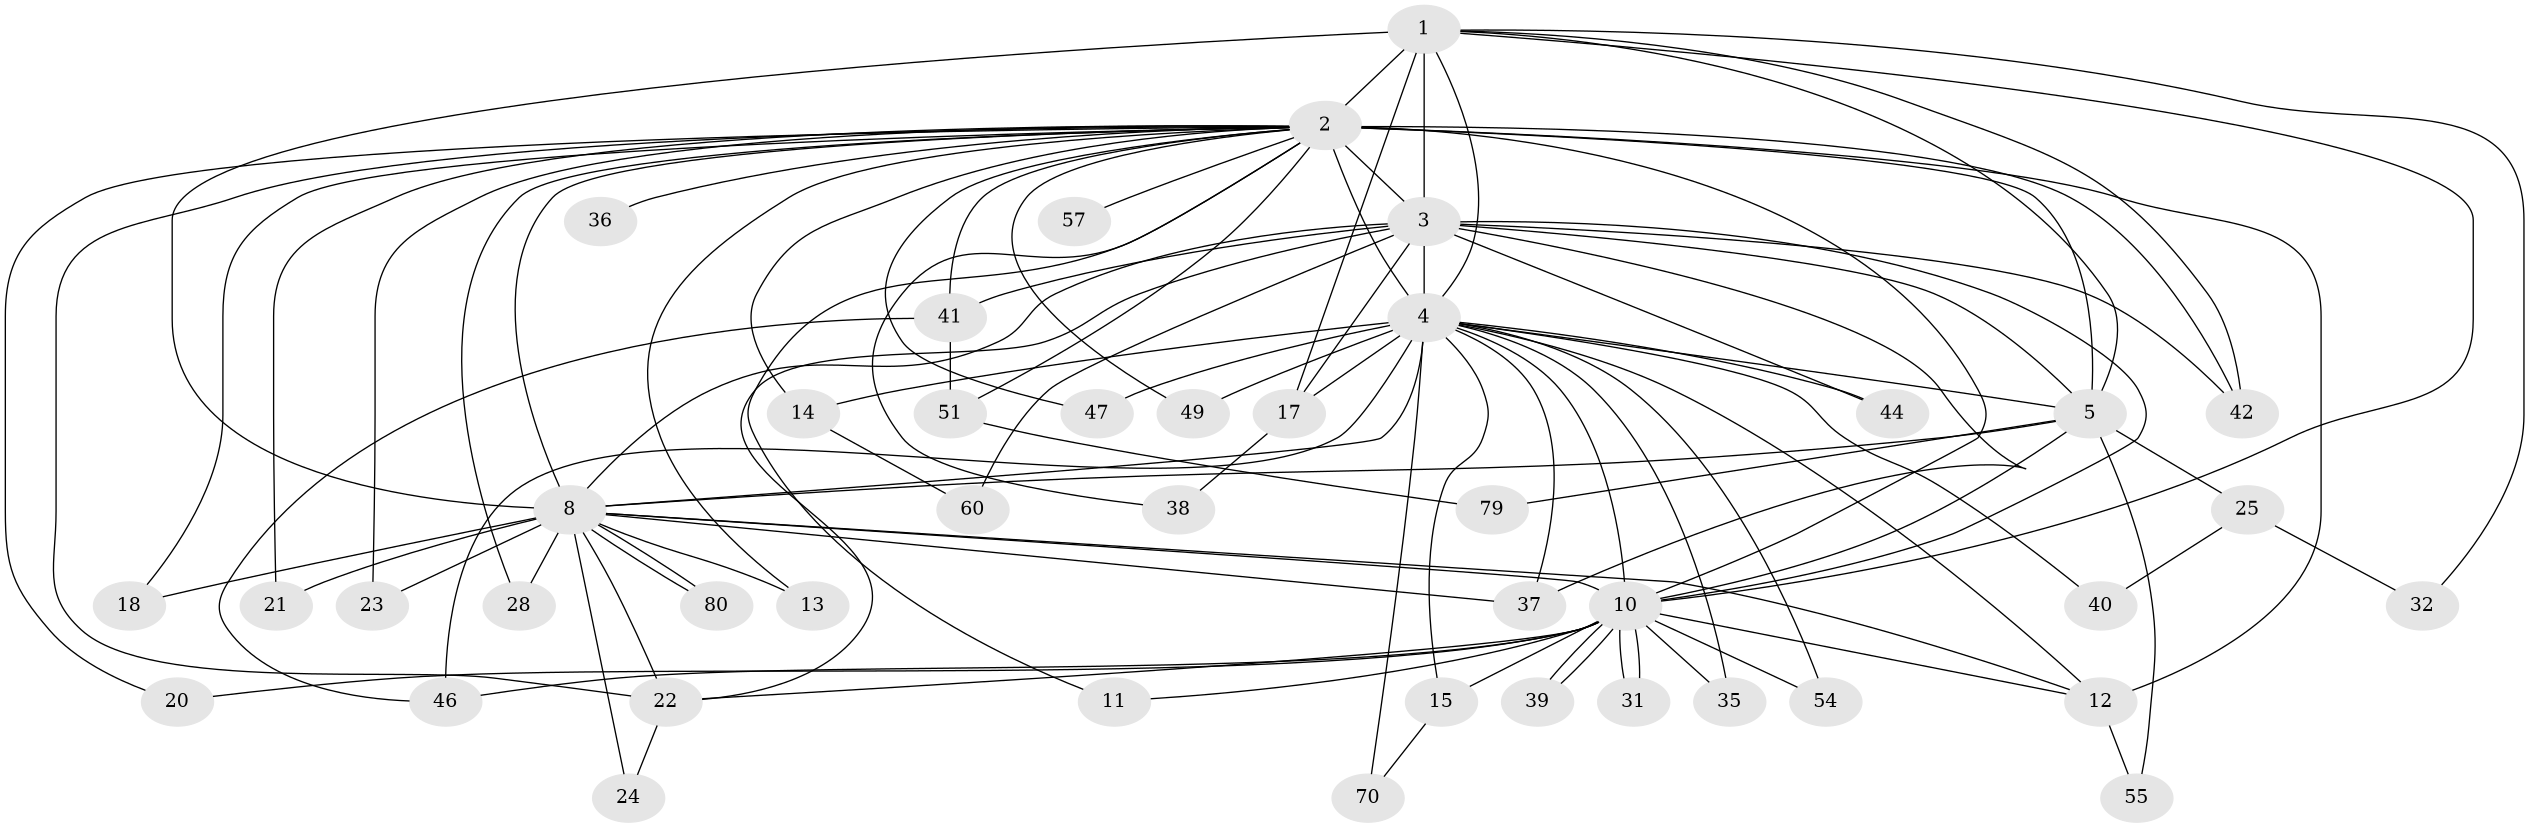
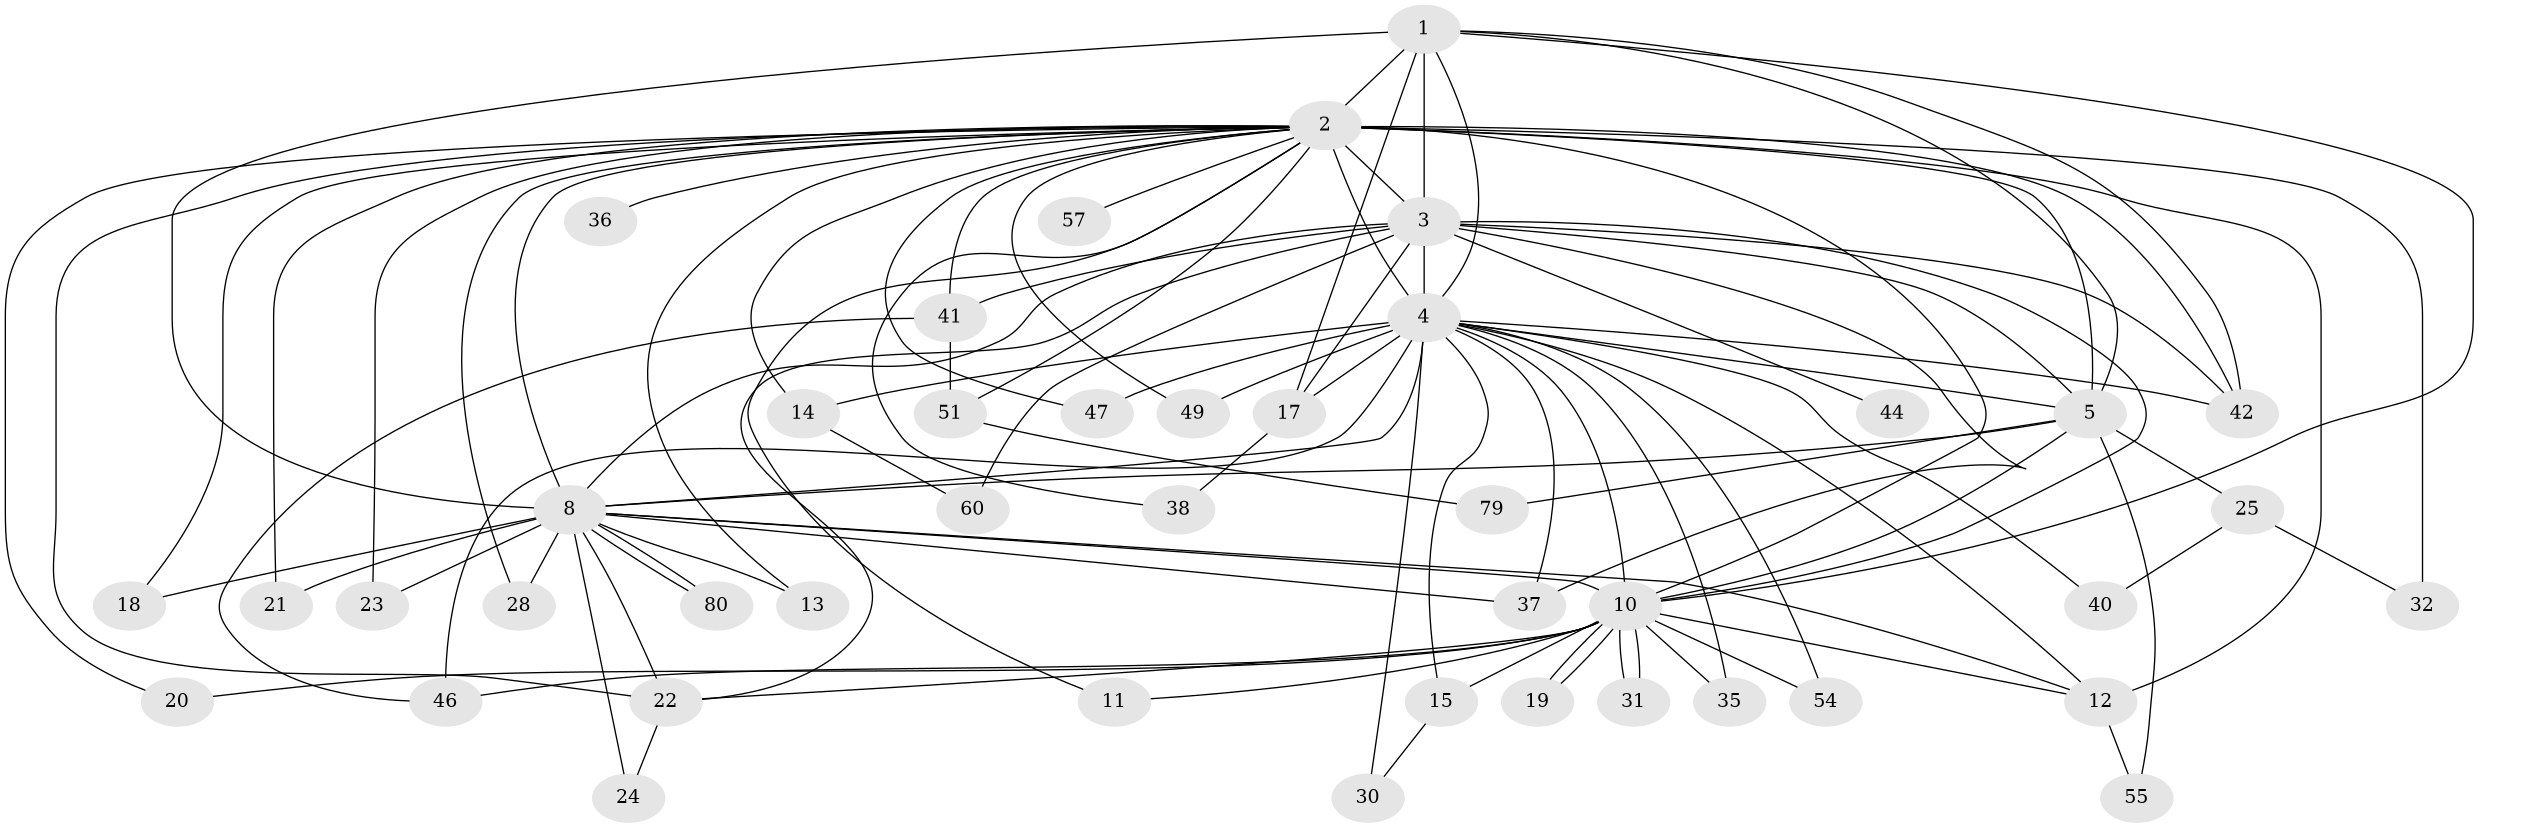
edge "1" -- "32": now "2" -- "32"
edge "4" -- "44": now "4" -- "42"
node "39": label "39" -> "19"
node "70": label "70" -> "30"
